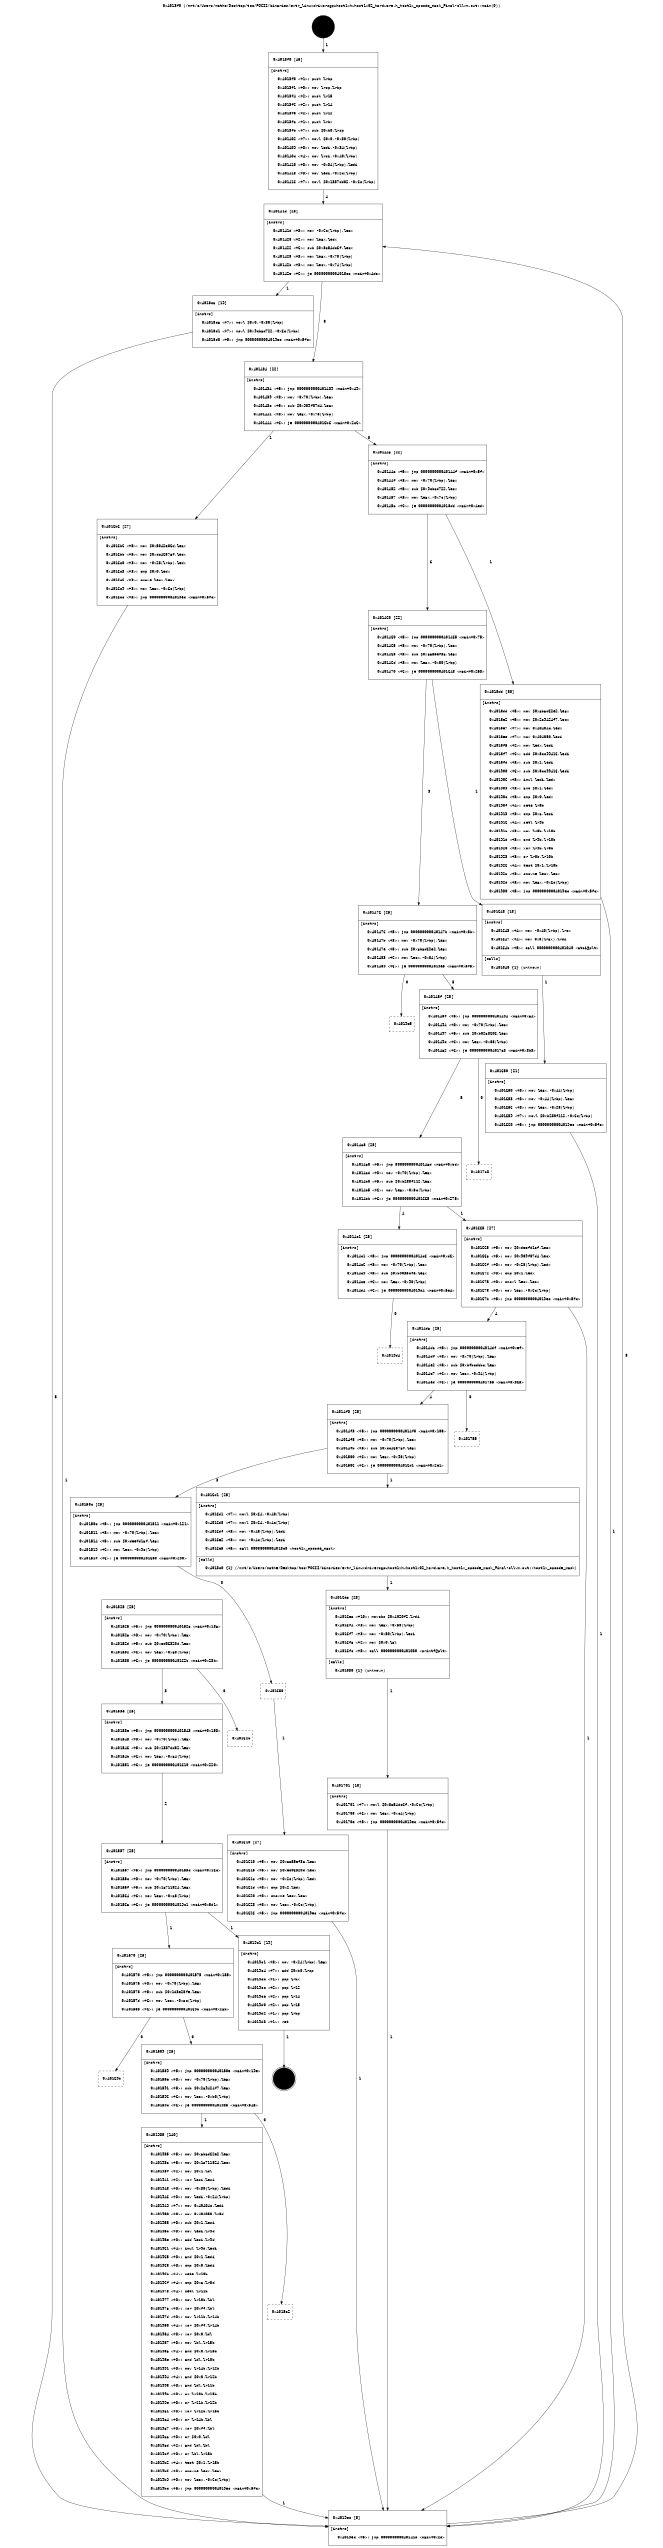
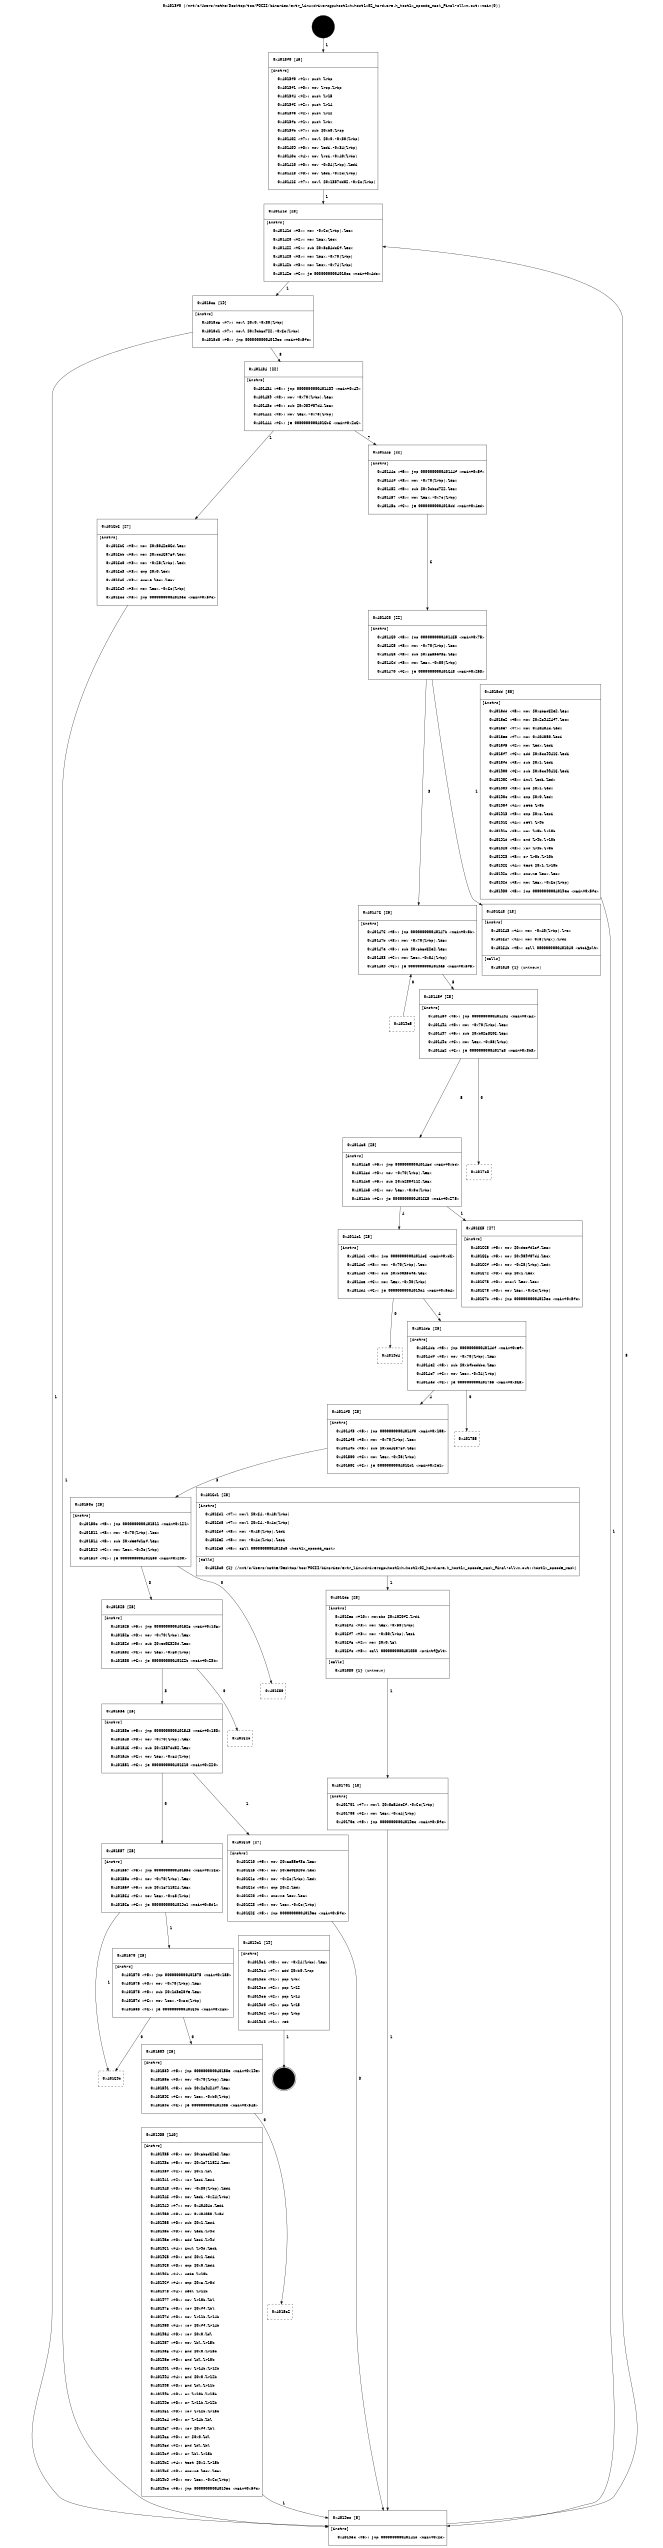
edge "0x4013f0 [45]" -> "0x40141d [23]": label " 4" -> " 1"
edge "0x40141d [23]" -> "0x401434 [22]": now "0x4018ca [19]" -> "0x401434 [22]"
edge "0x401434 [22]" -> "0x40144a [22]": label " 8" -> " 7"
edge "0x40144a [22]" -> "0x4018dd [88]": removed, label "1"
edge "0x401476 [25]" -> "0x4019e5": reversed
node "0x401650 [21]": removed
edge "0x401665 [27]" -> "0x4014da [25]": now "0x4014c1 [25]" -> "0x4014da [25]"
edge "0x4018ca [19]" -> "0x4019ec [5]": label " 5" -> " 1"
edge "0x4014f3 [25]" -> "0x4016d1 [25]": removed, label "1"
edge "0x40150c [25]" -> "0x401525 [25]": added, label "3"
edge "0x401680" -> "0x401610 [27]": now "0x40153e [25]" -> "0x401610 [27]"
edge "0x40153e [25]" -> "0x401557 [25]": label " 2" -> " 0"
edge "0x401557 [25]" -> "0x4019c1 [19]": now "0x401557 [25]" -> "0x40169b"
edge "0x401665 [27]" -> "0x4019ec [5]": removed, label "1"
edge "0x401610 [27]" -> "0x4019ec [5]": label " 1" -> " 3"
edge "0x401589 [25]" -> "0x401935 [140]": removed, label "1"
